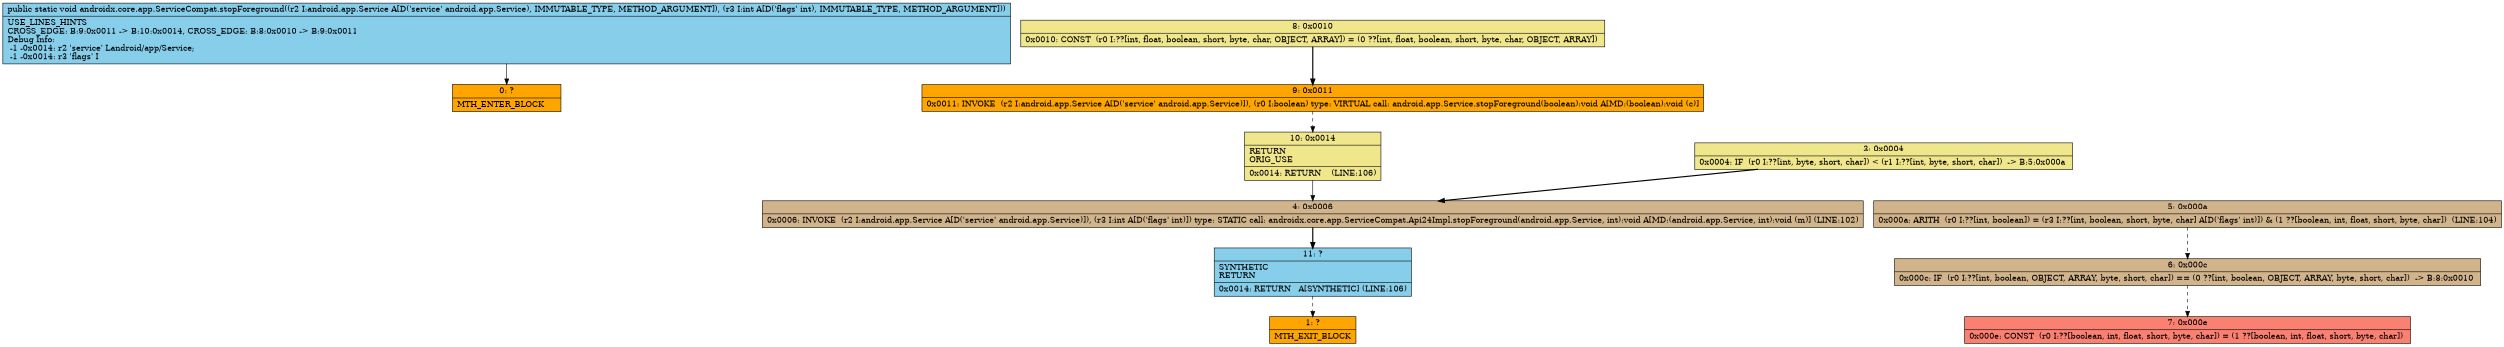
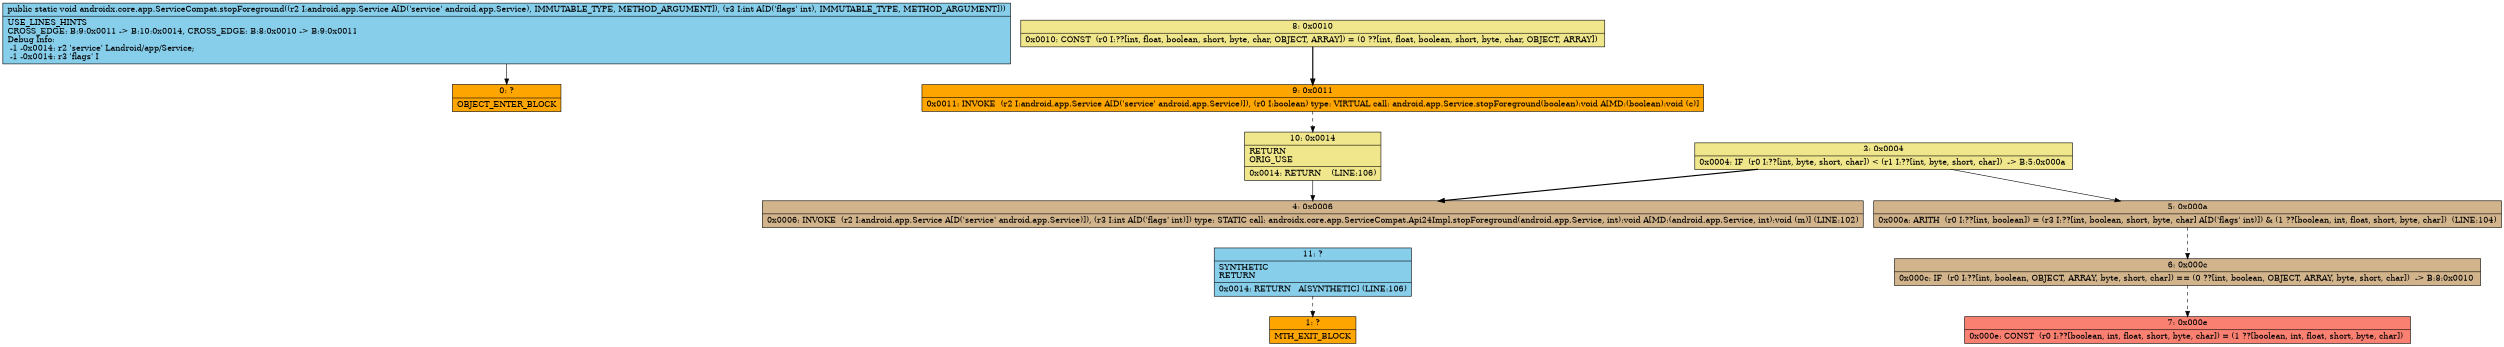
node "0: ?": text "MTH_ENTER_BLOCK" -> "OBJECT_ENTER_BLOCK"
edge "3: 0x0004" -> "5: 0x000a": added
edge "4: 0x0006" -> "11: ?": removed
